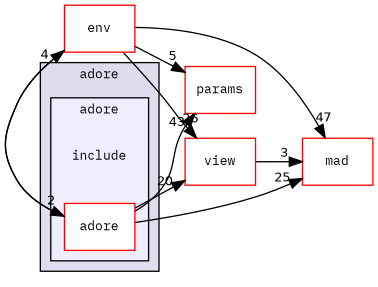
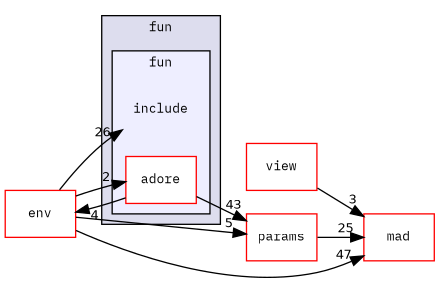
cluster "adore": label "adore" -> "fun"
edge "env" -> "view": now "env" -> "include"
edge "adore" -> "view": removed
edge "adore" -> "mad": now "params" -> "mad"
